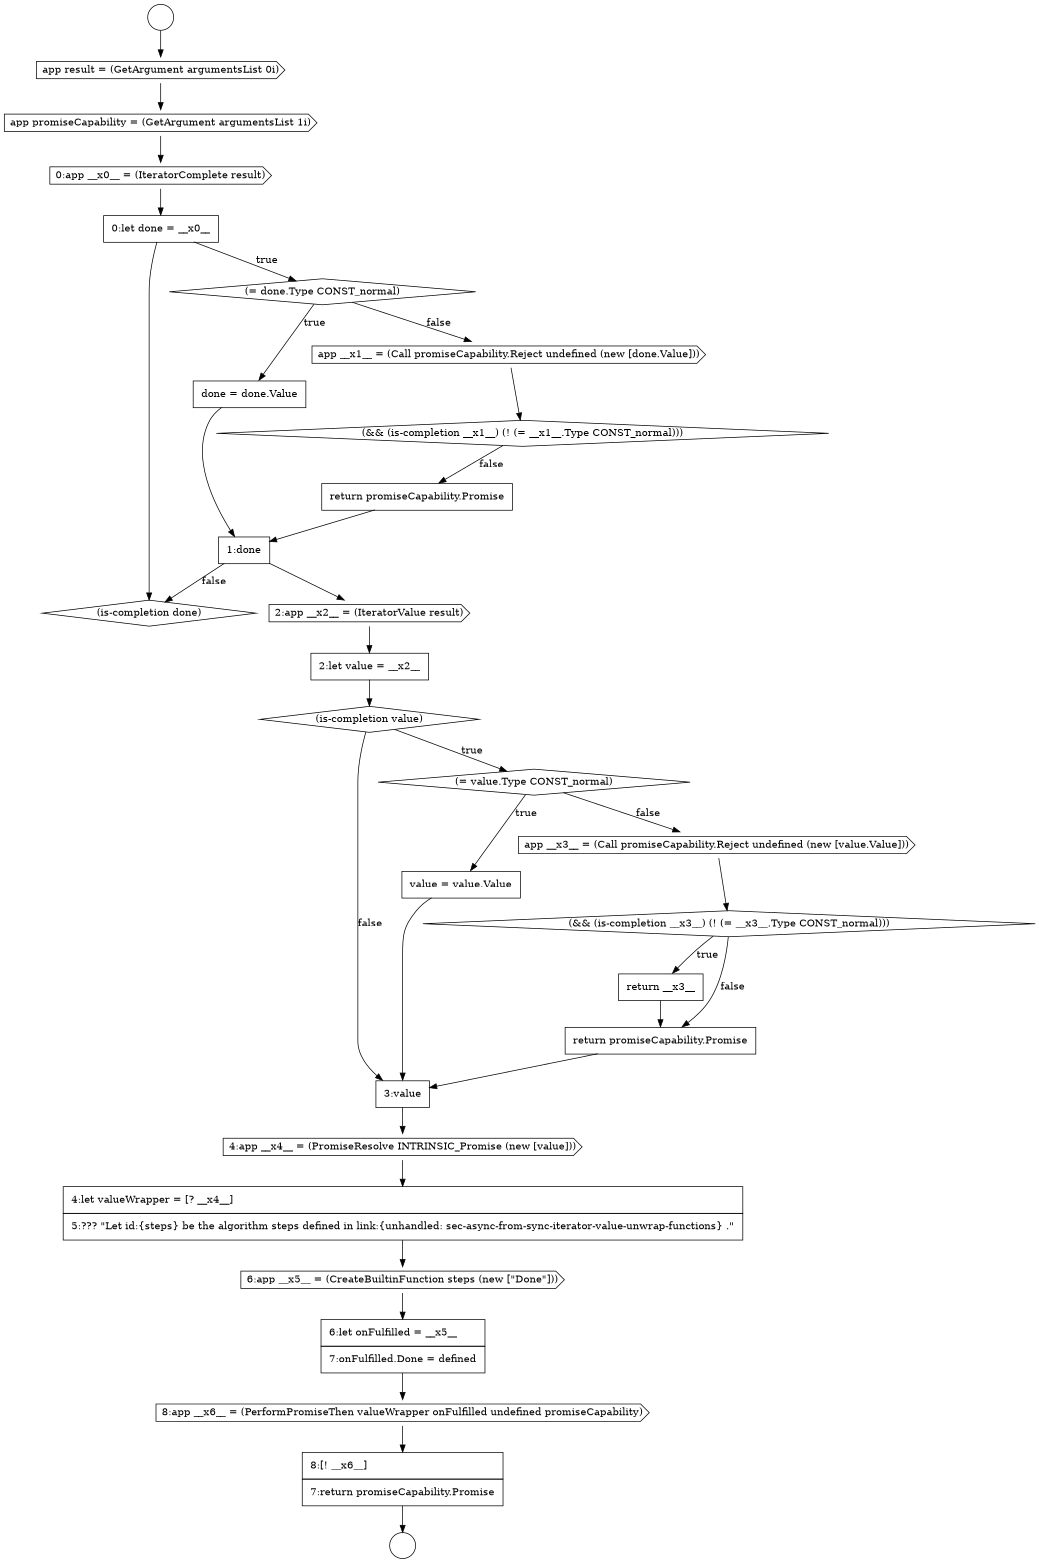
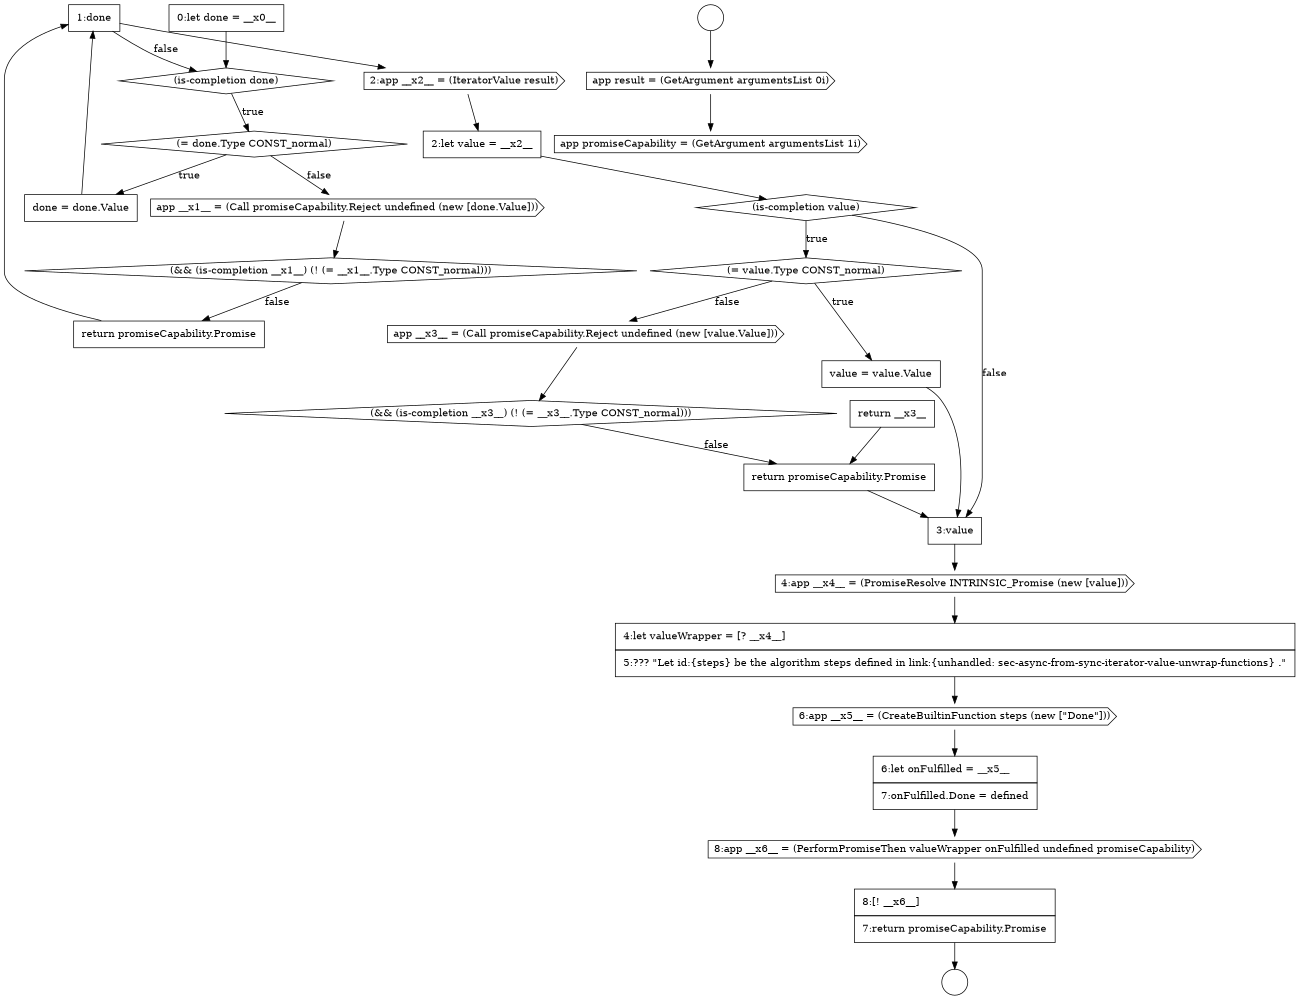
node "0:app __x0__ = (IteratorComplete result)": removed
edge "0:let done = __x0__" -> "(= done.Type CONST_normal)": now "(is-completion done)" -> "(= done.Type CONST_normal)"
edge "(&& (is-completion __x3__) (! (= __x3__.Type CONST_normal)))" -> "return __x3__": removed, label "true"
